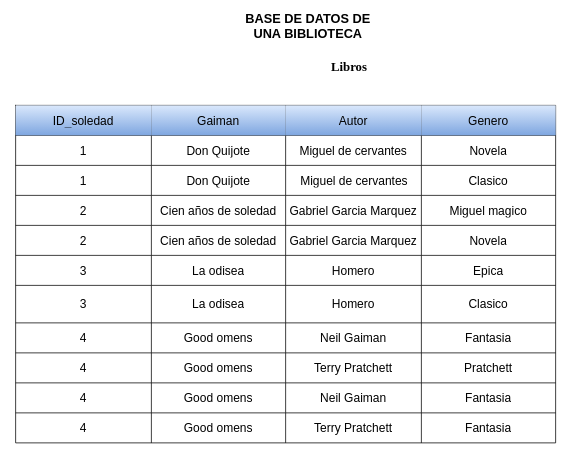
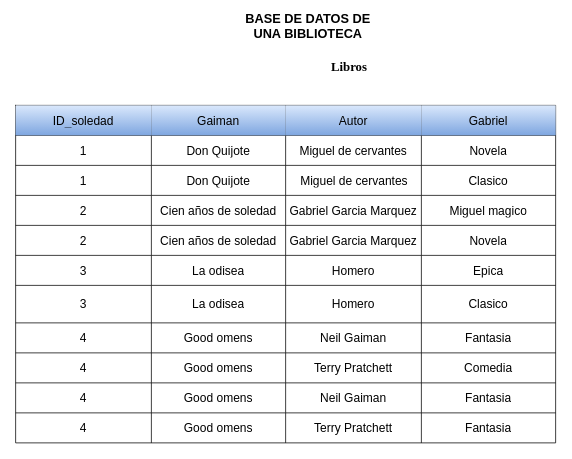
node "Genero": label "Genero" -> "Gabriel"
node "Pratchett": label "Pratchett" -> "Comedia"
